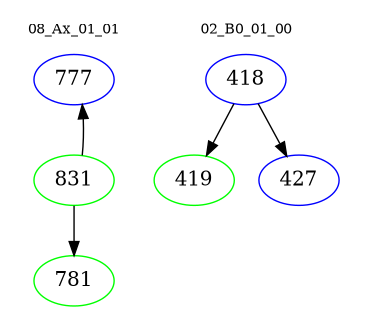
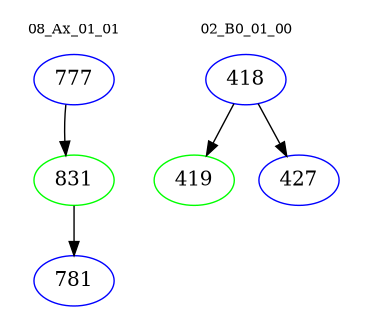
edge "831" -> "777": reversed
node "781": color green -> blue
